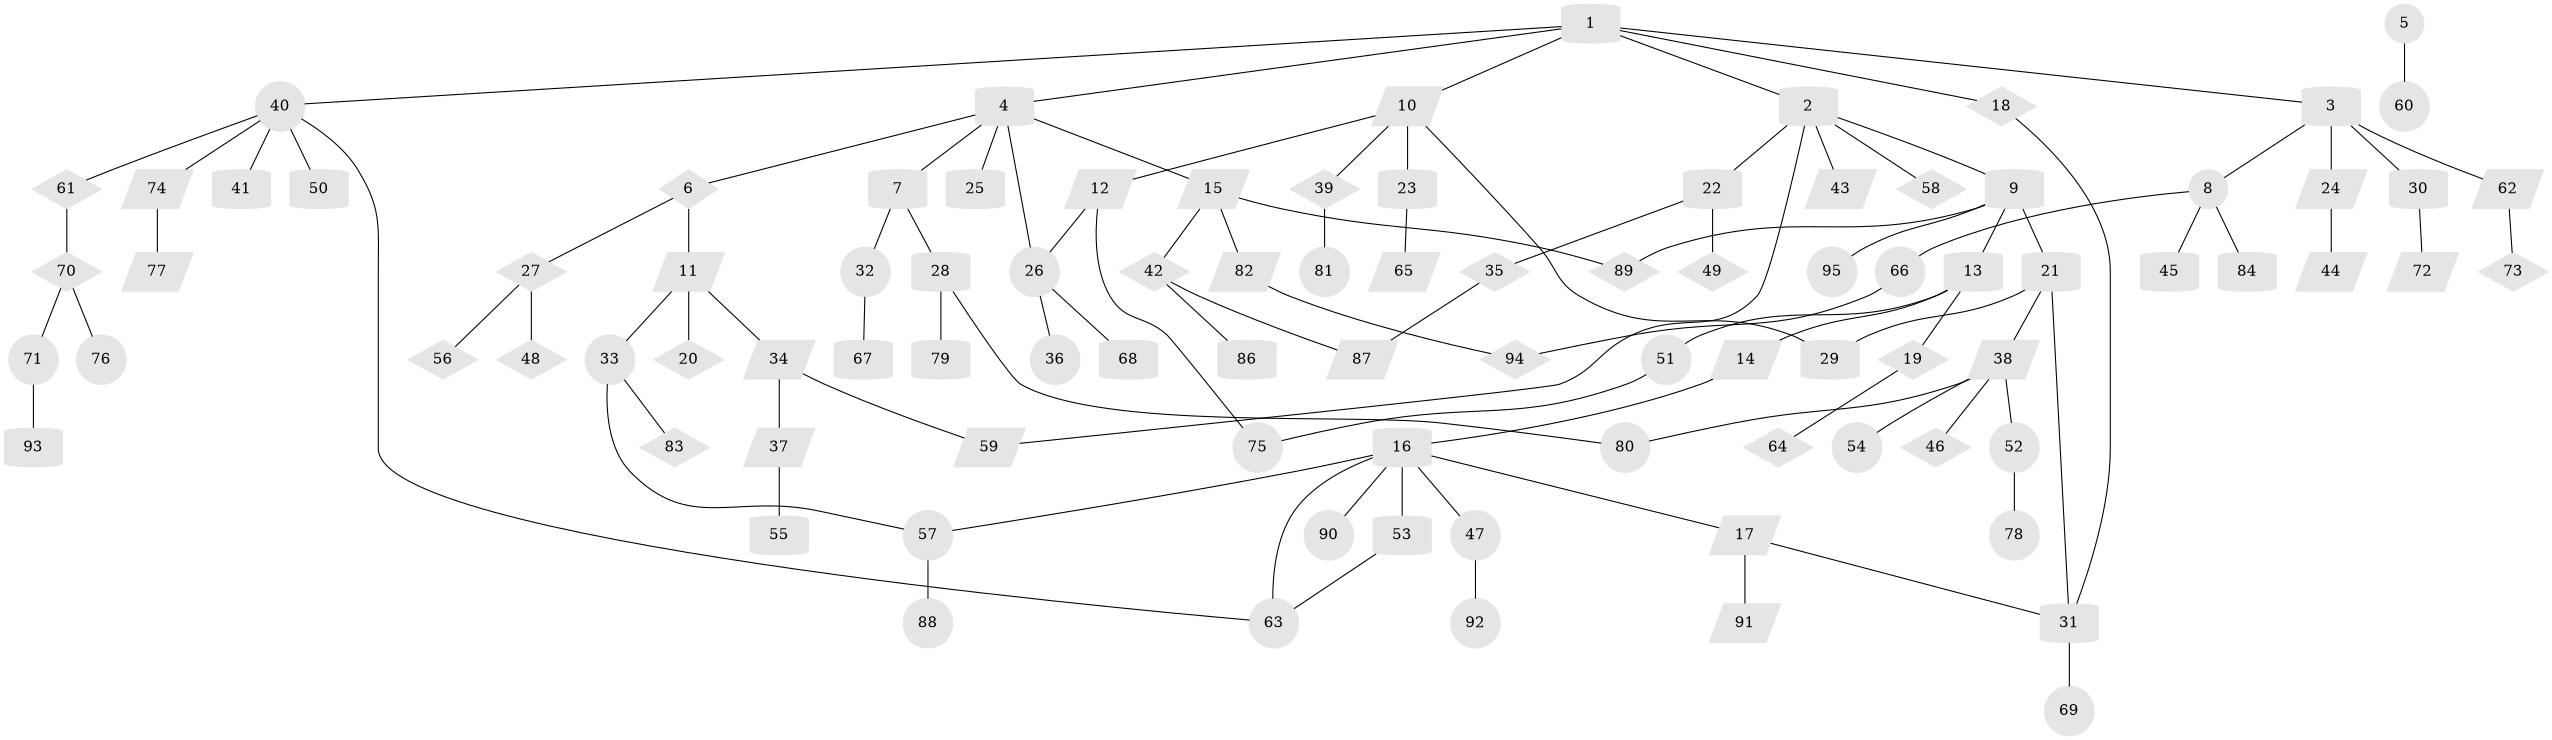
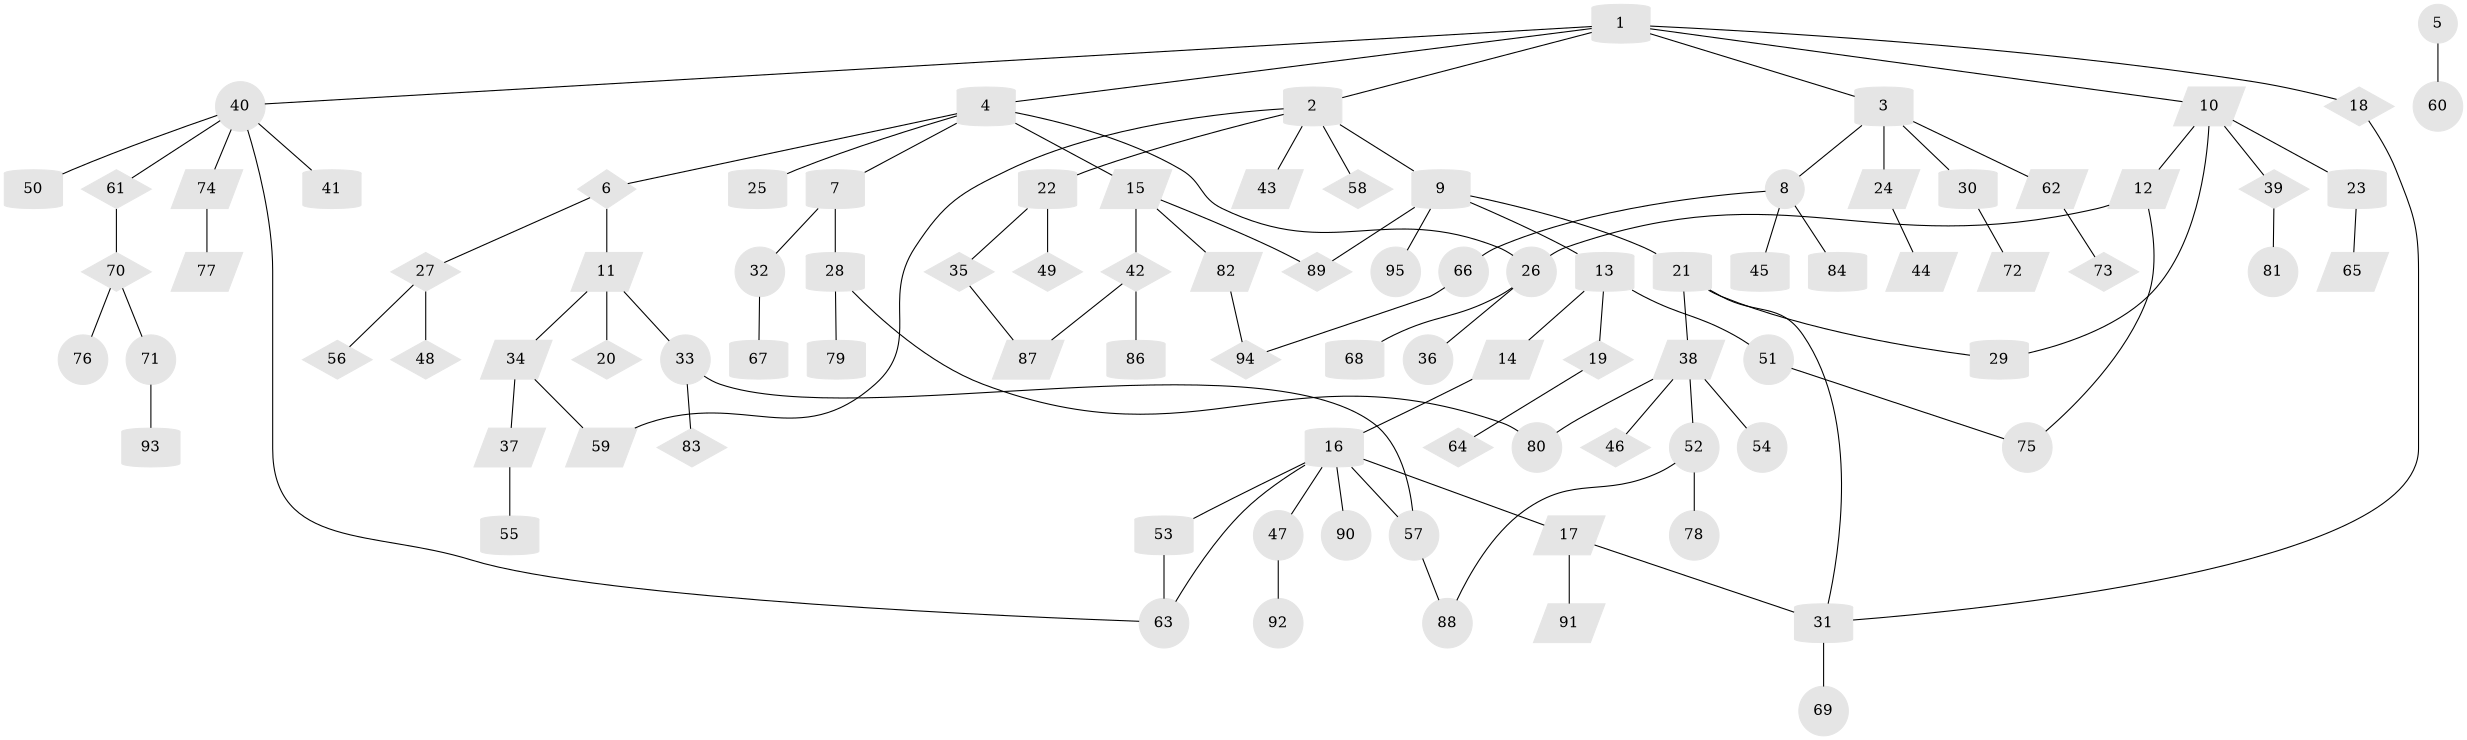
edge "52" -- "88": added
